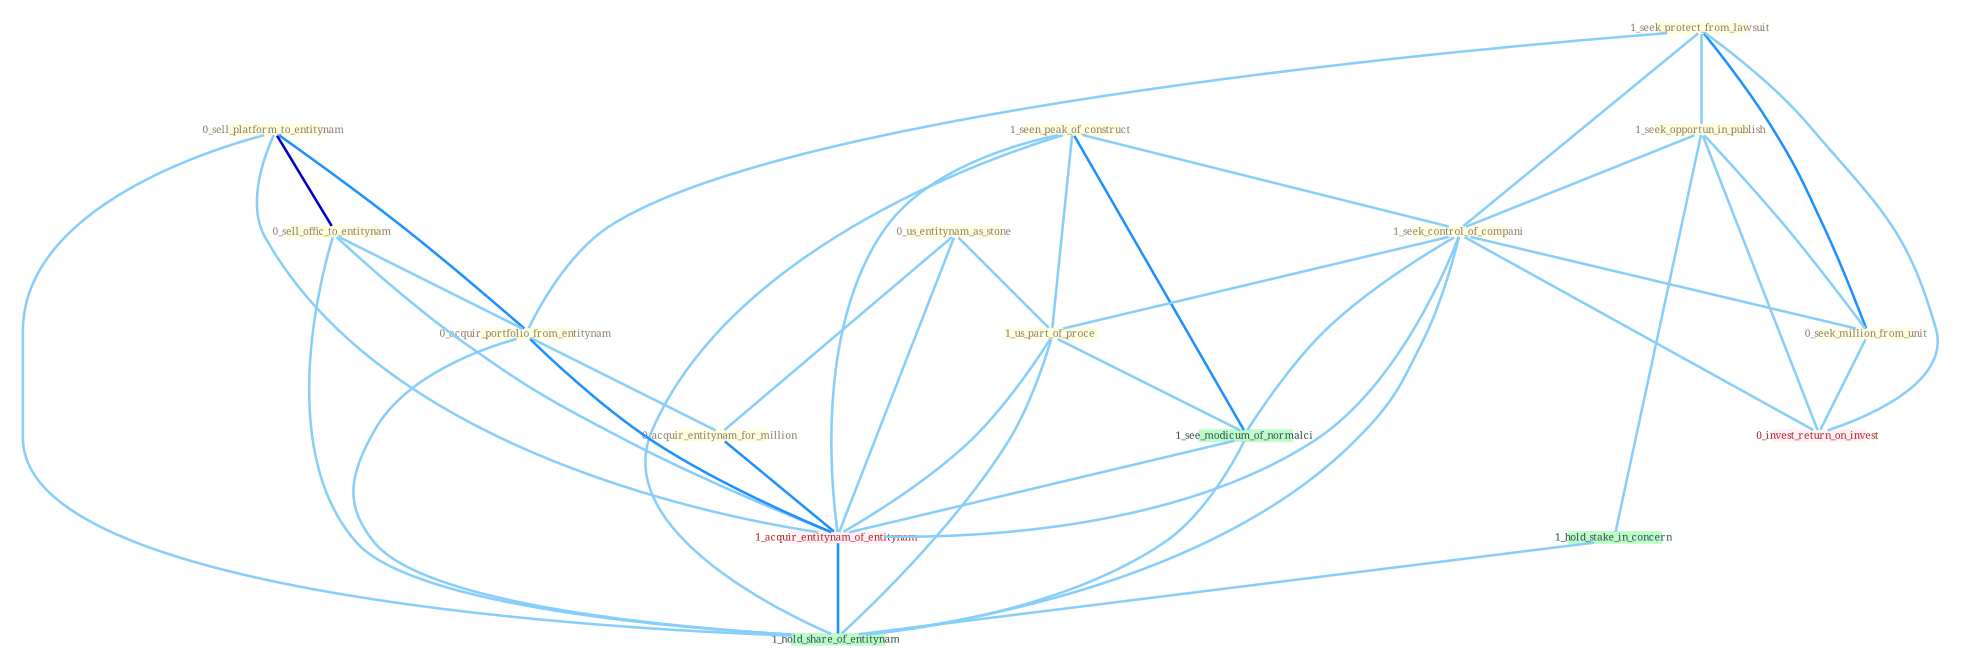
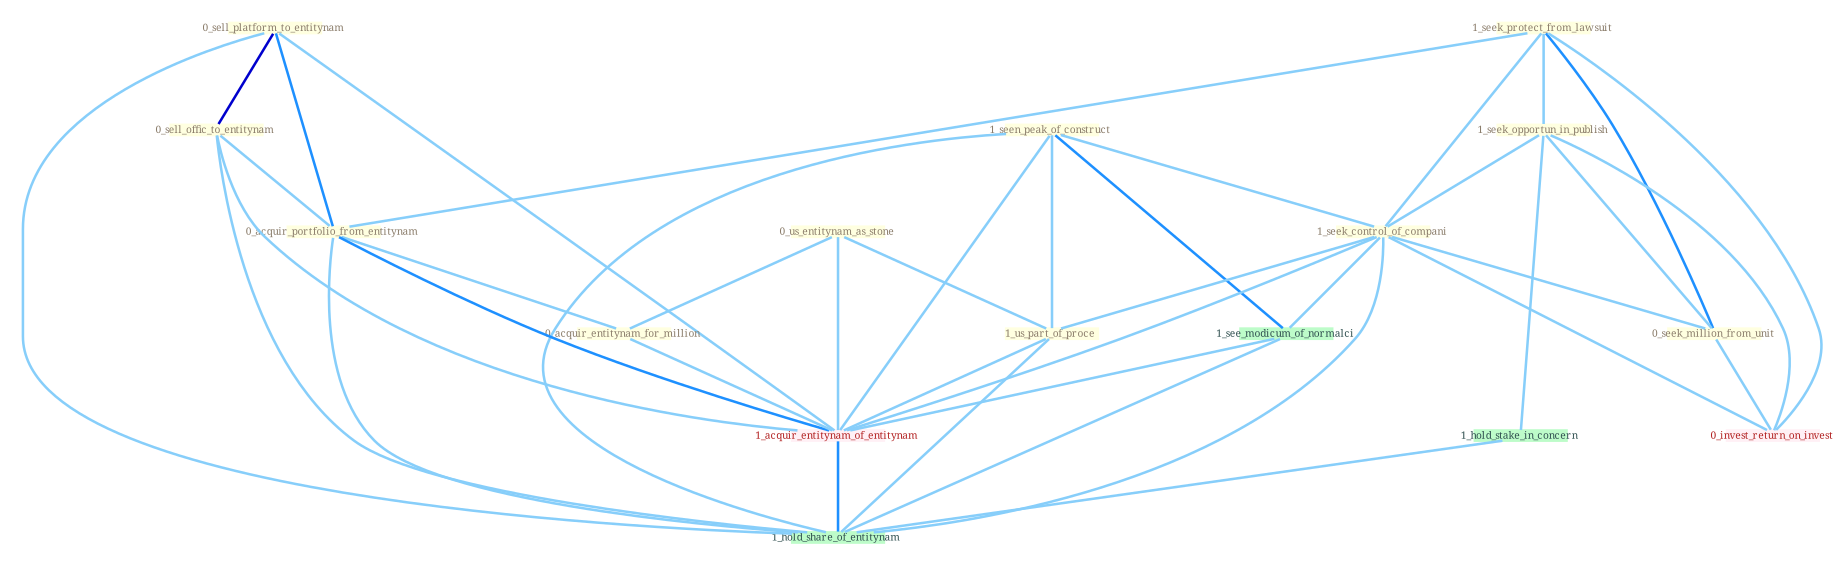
edge "1_us_part_of_proce" -- "1_see_modicum_of_normalci": removed
edge "0_acquir_entitynam_for_million" -- "1_acquir_entitynam_of_entitynam": color #1e90ff -> #87cefa
